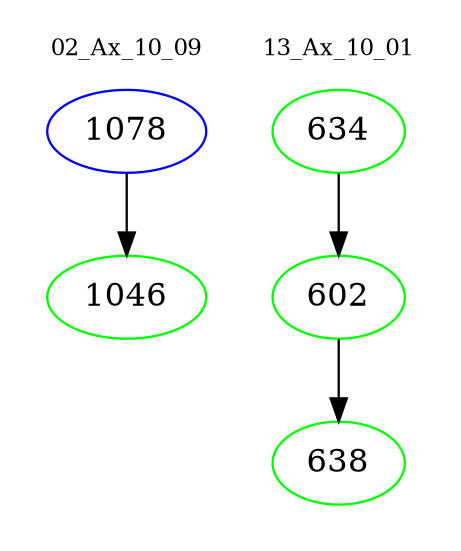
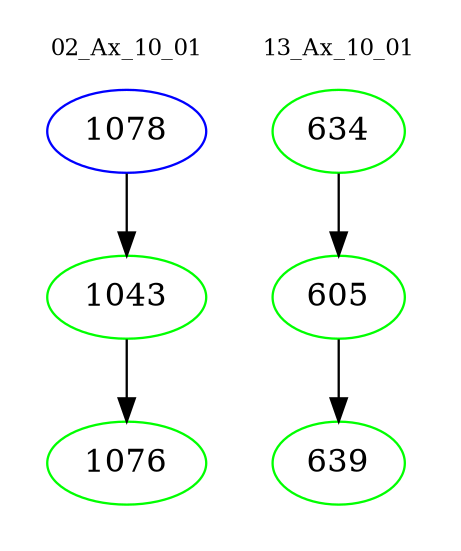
cluster "02_Ax_10_09": label "02_Ax_10_09" -> "02_Ax_10_01"
node "1046": label "1046" -> "1043"
node "602": label "602" -> "605"
node "1076": added
node "638": label "638" -> "639"
